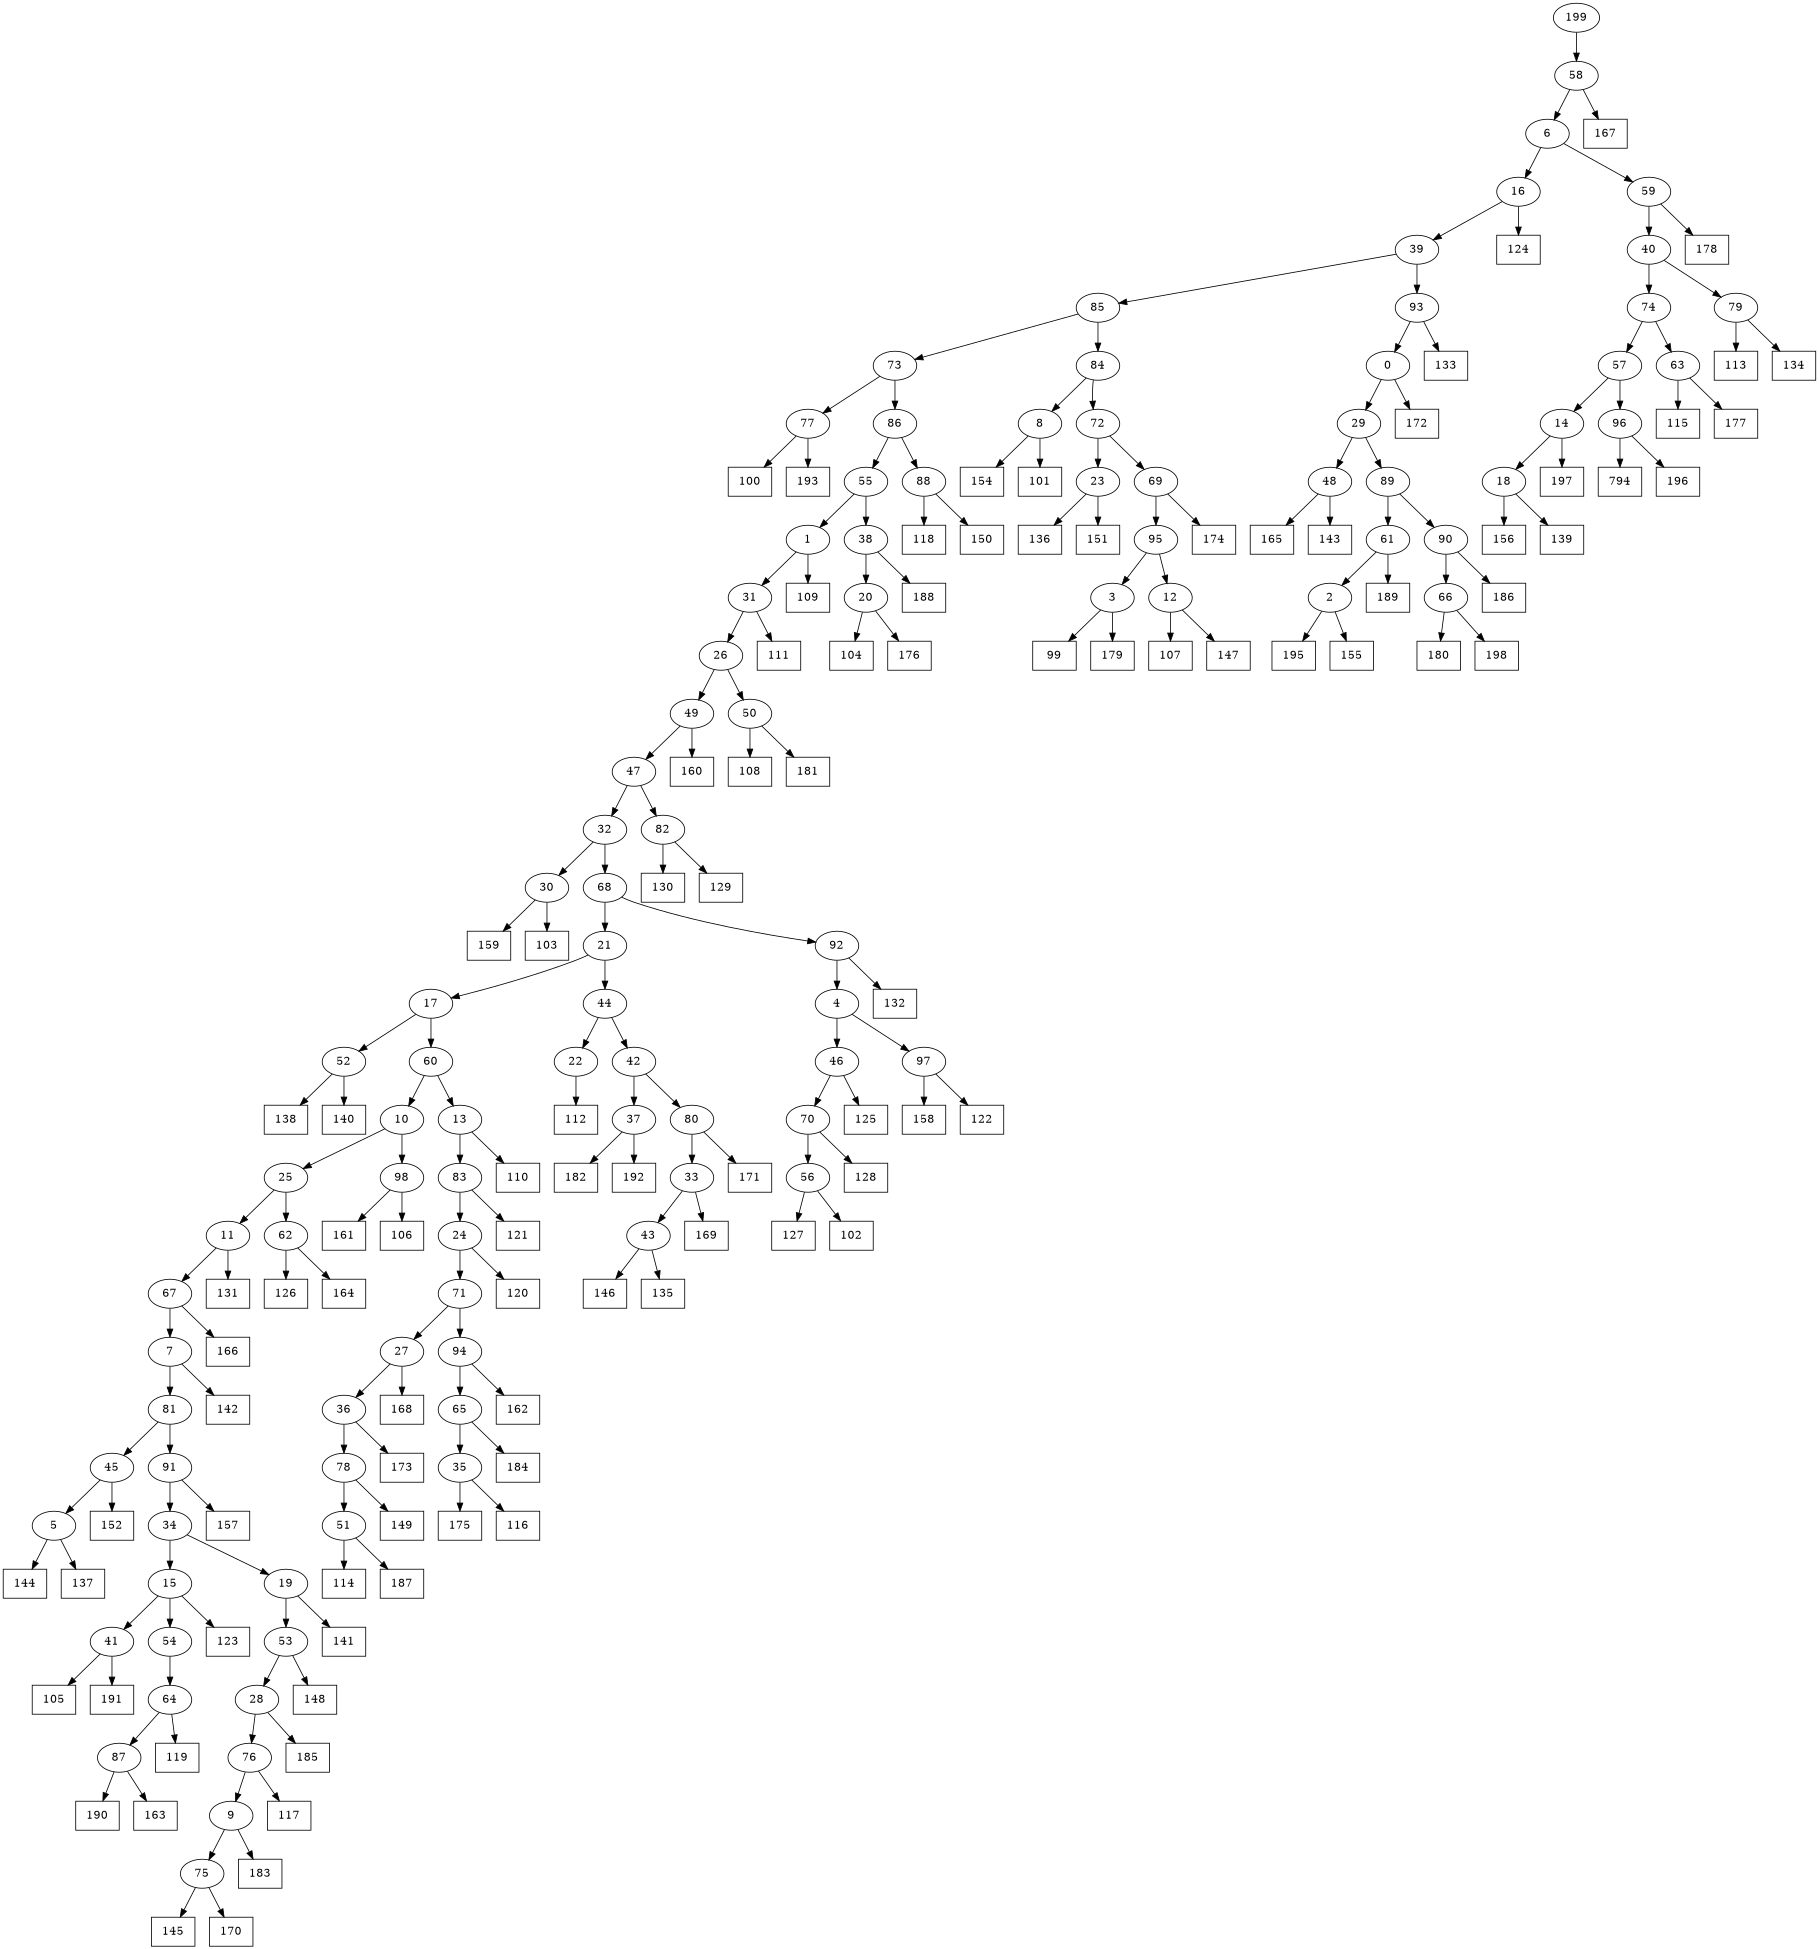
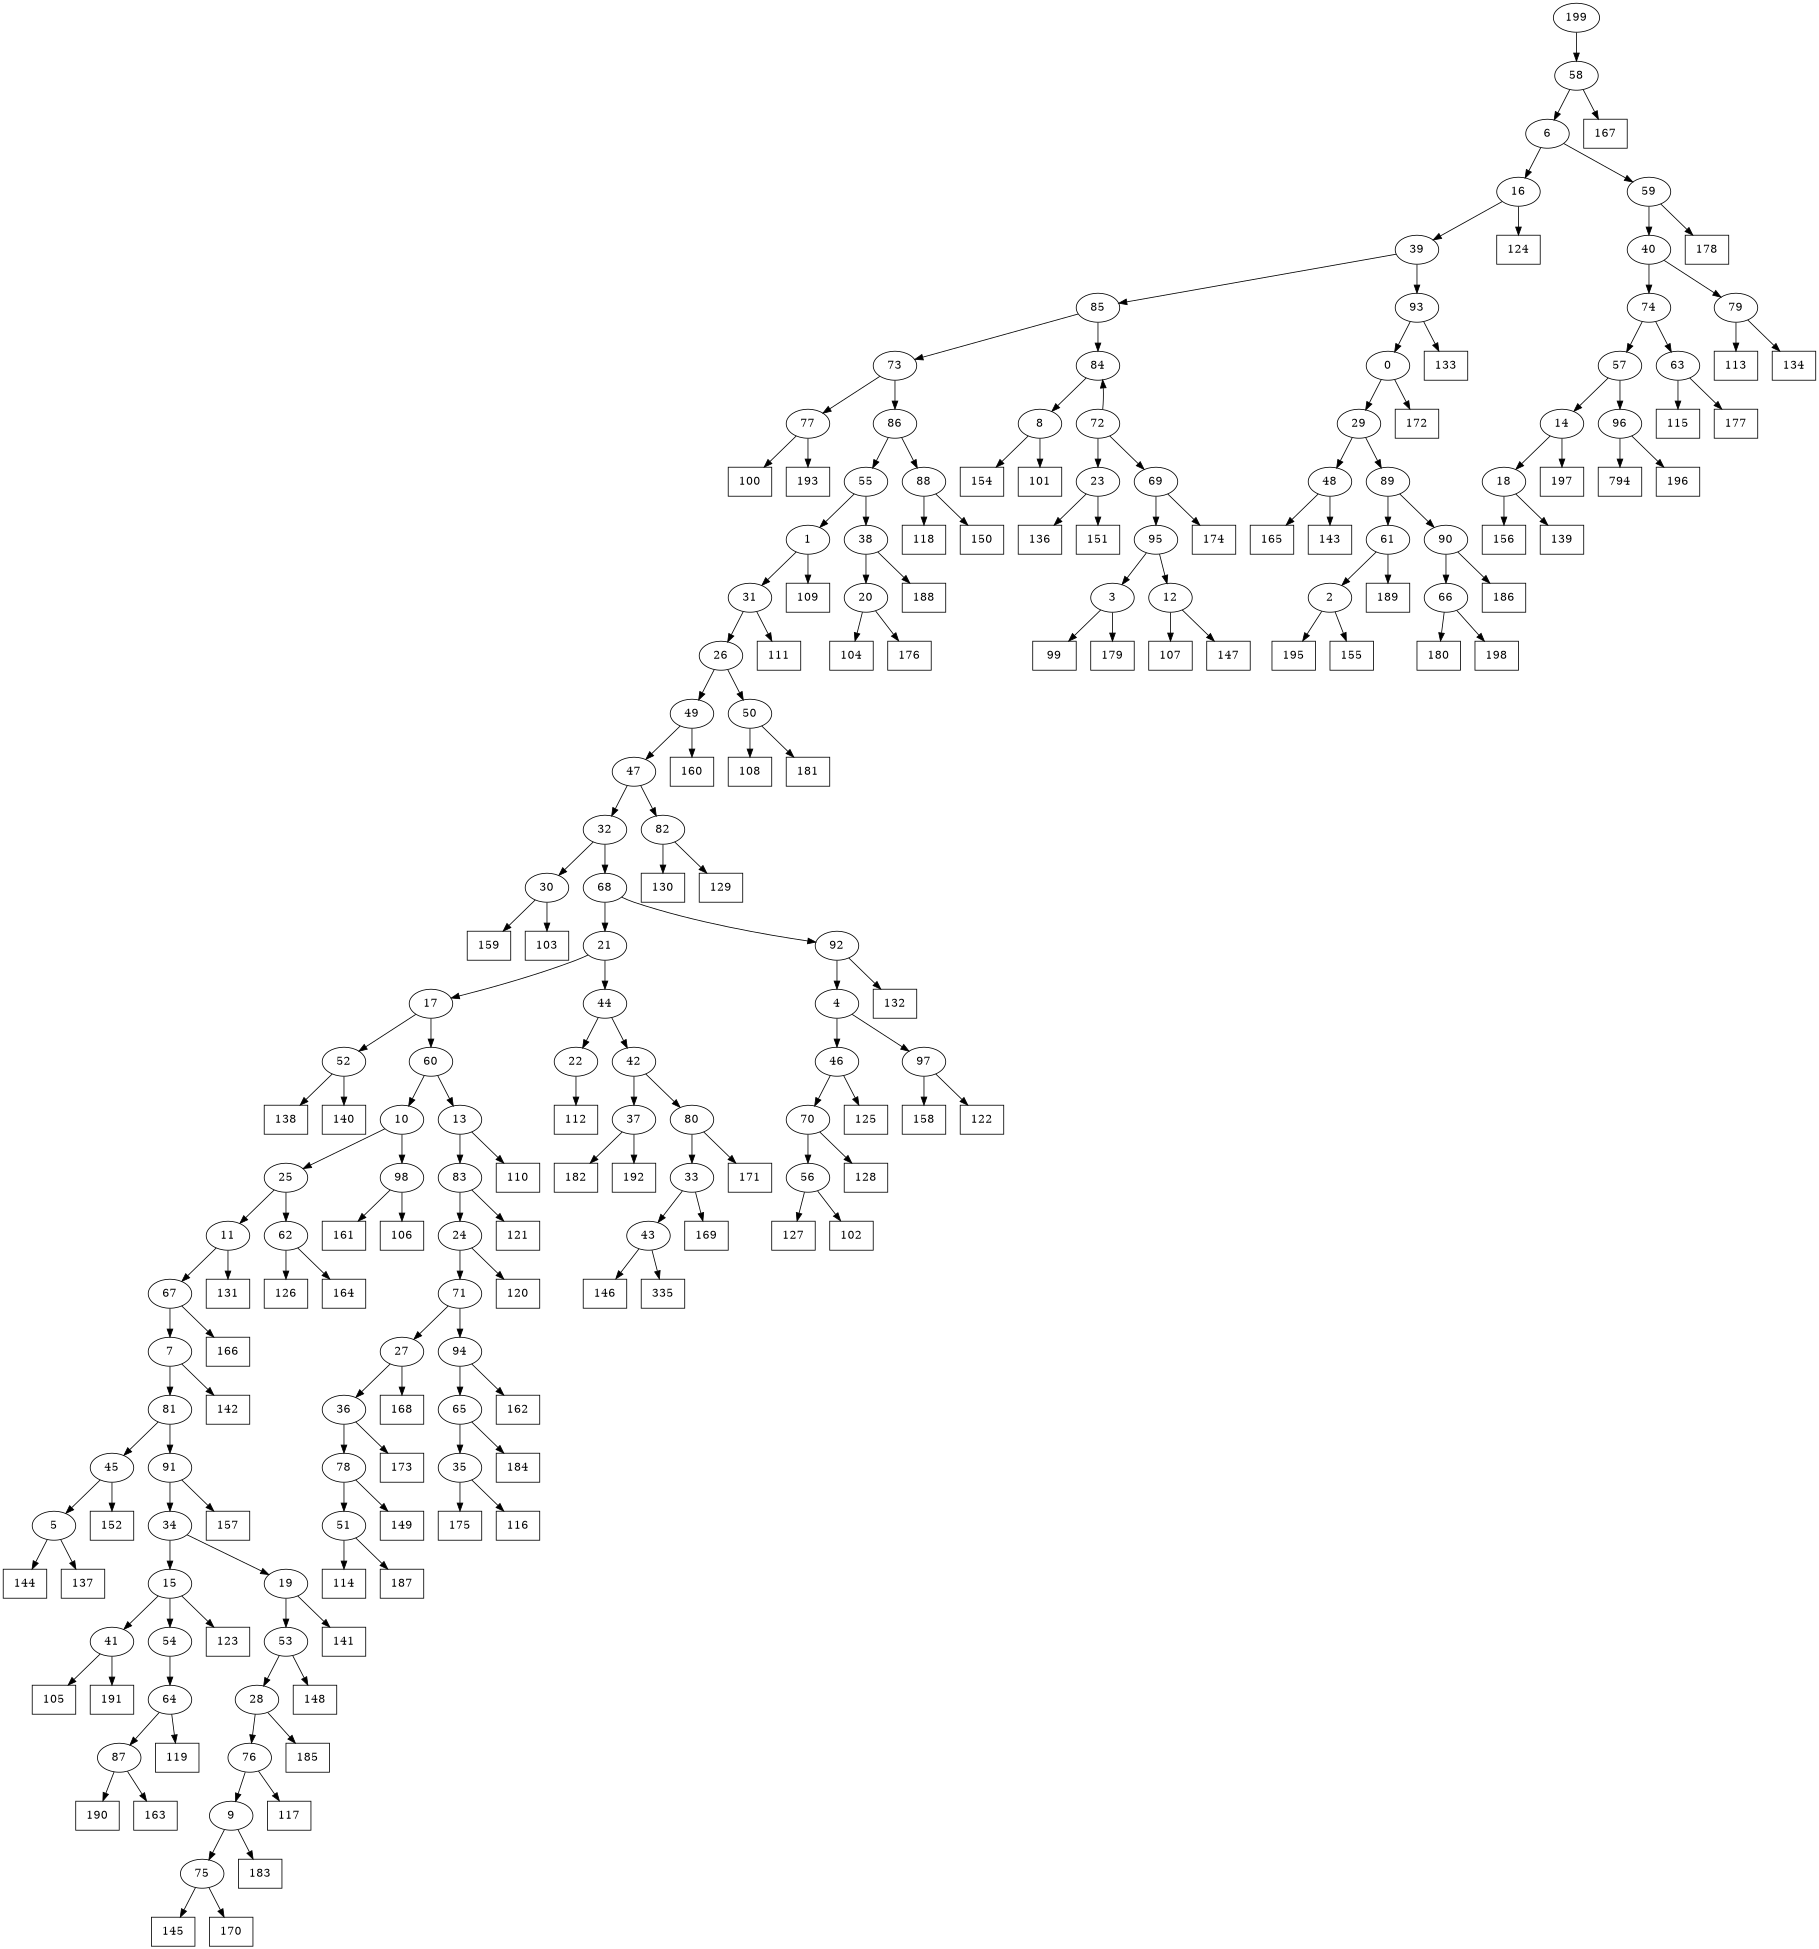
edge "84" -> "72": reversed
node "135": label "135" -> "335"
